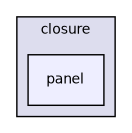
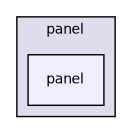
cluster "closure": label "closure" -> "panel"
